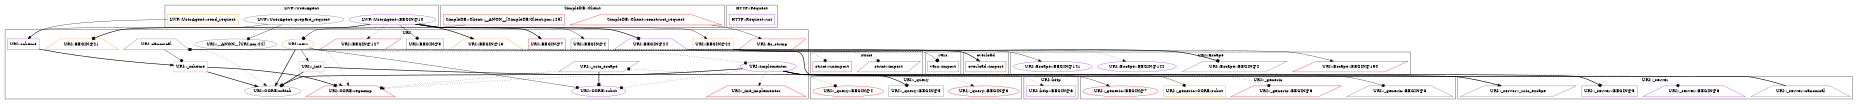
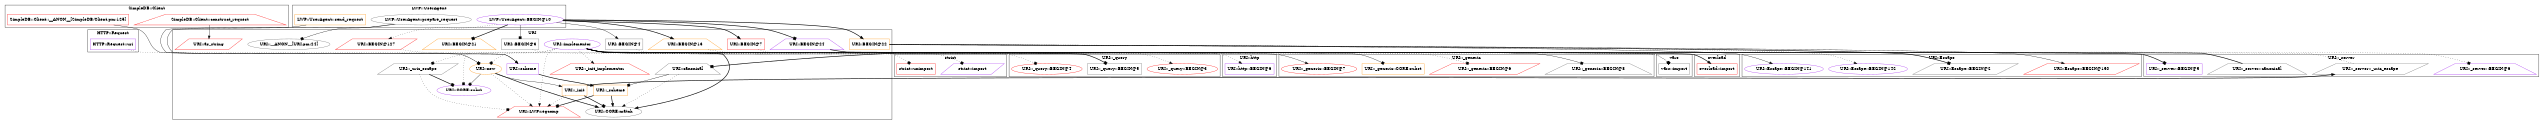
edge "LWP::UserAgent::BEGIN@10" -> "URI::BEGIN@22": style solid -> bold
edge "URI::new" -> "URI::implementor": reversed
node "URI::CORE:regcomp": label "URI::CORE:regcomp" -> "URI::LWP:regcomp"
